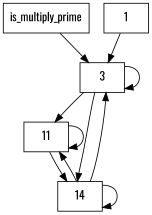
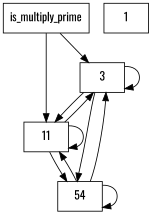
edge "1" -> "3": now "11" -> "3"
edge "is_multiply_prime" -> "11": added
node "14": label "14" -> "54"
